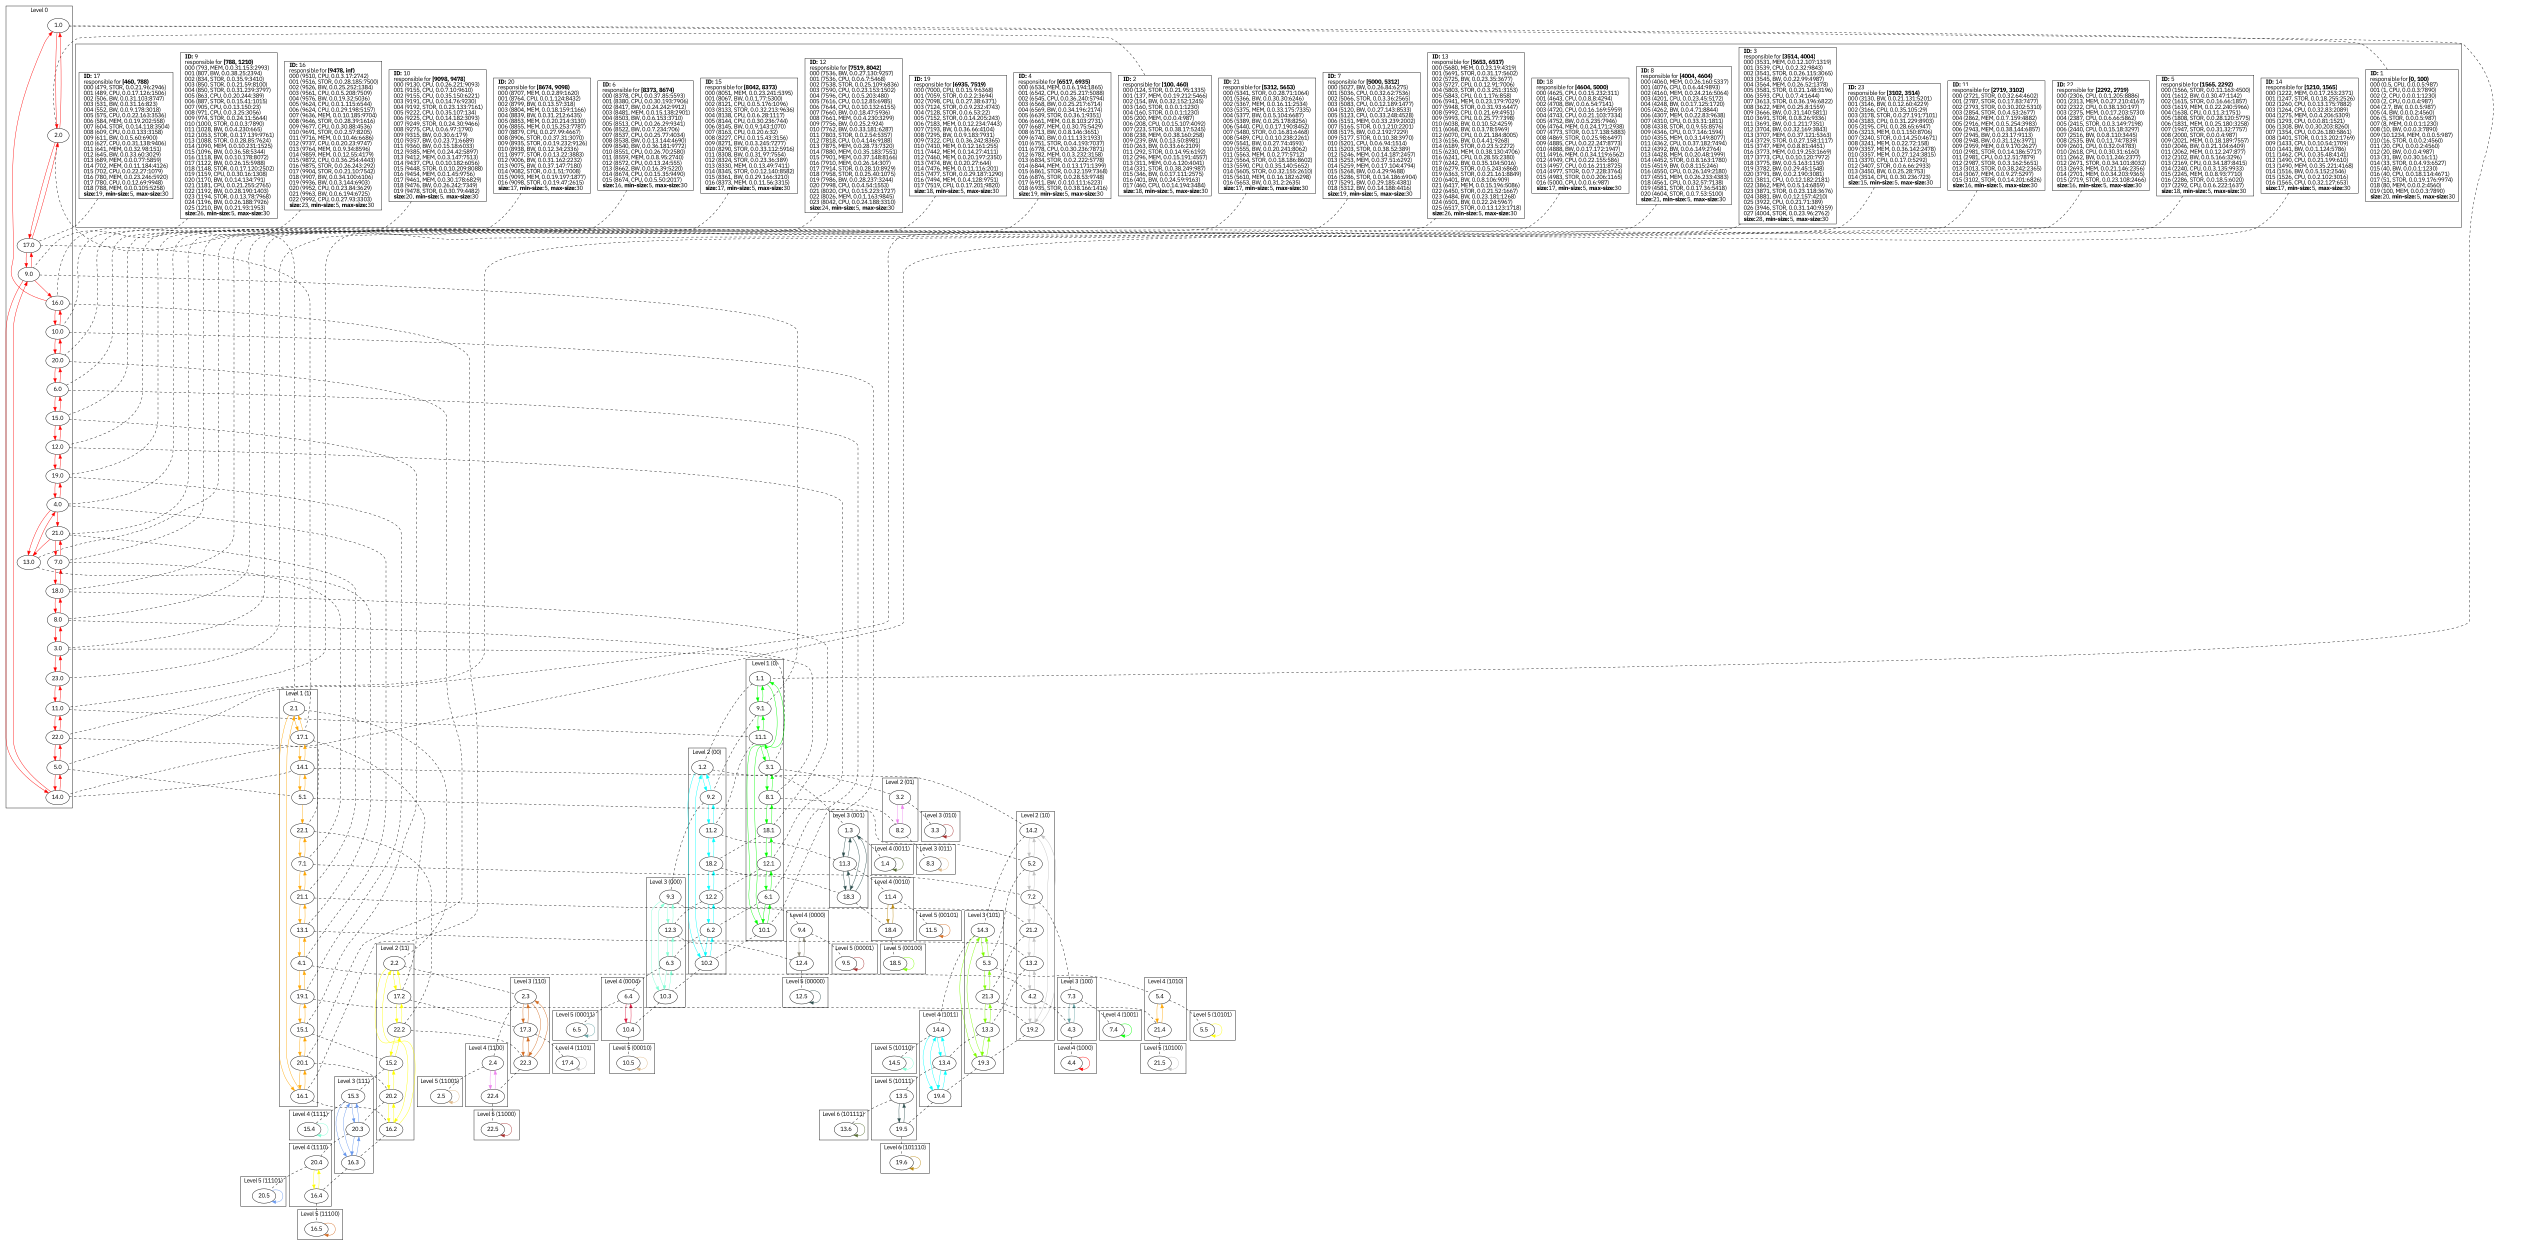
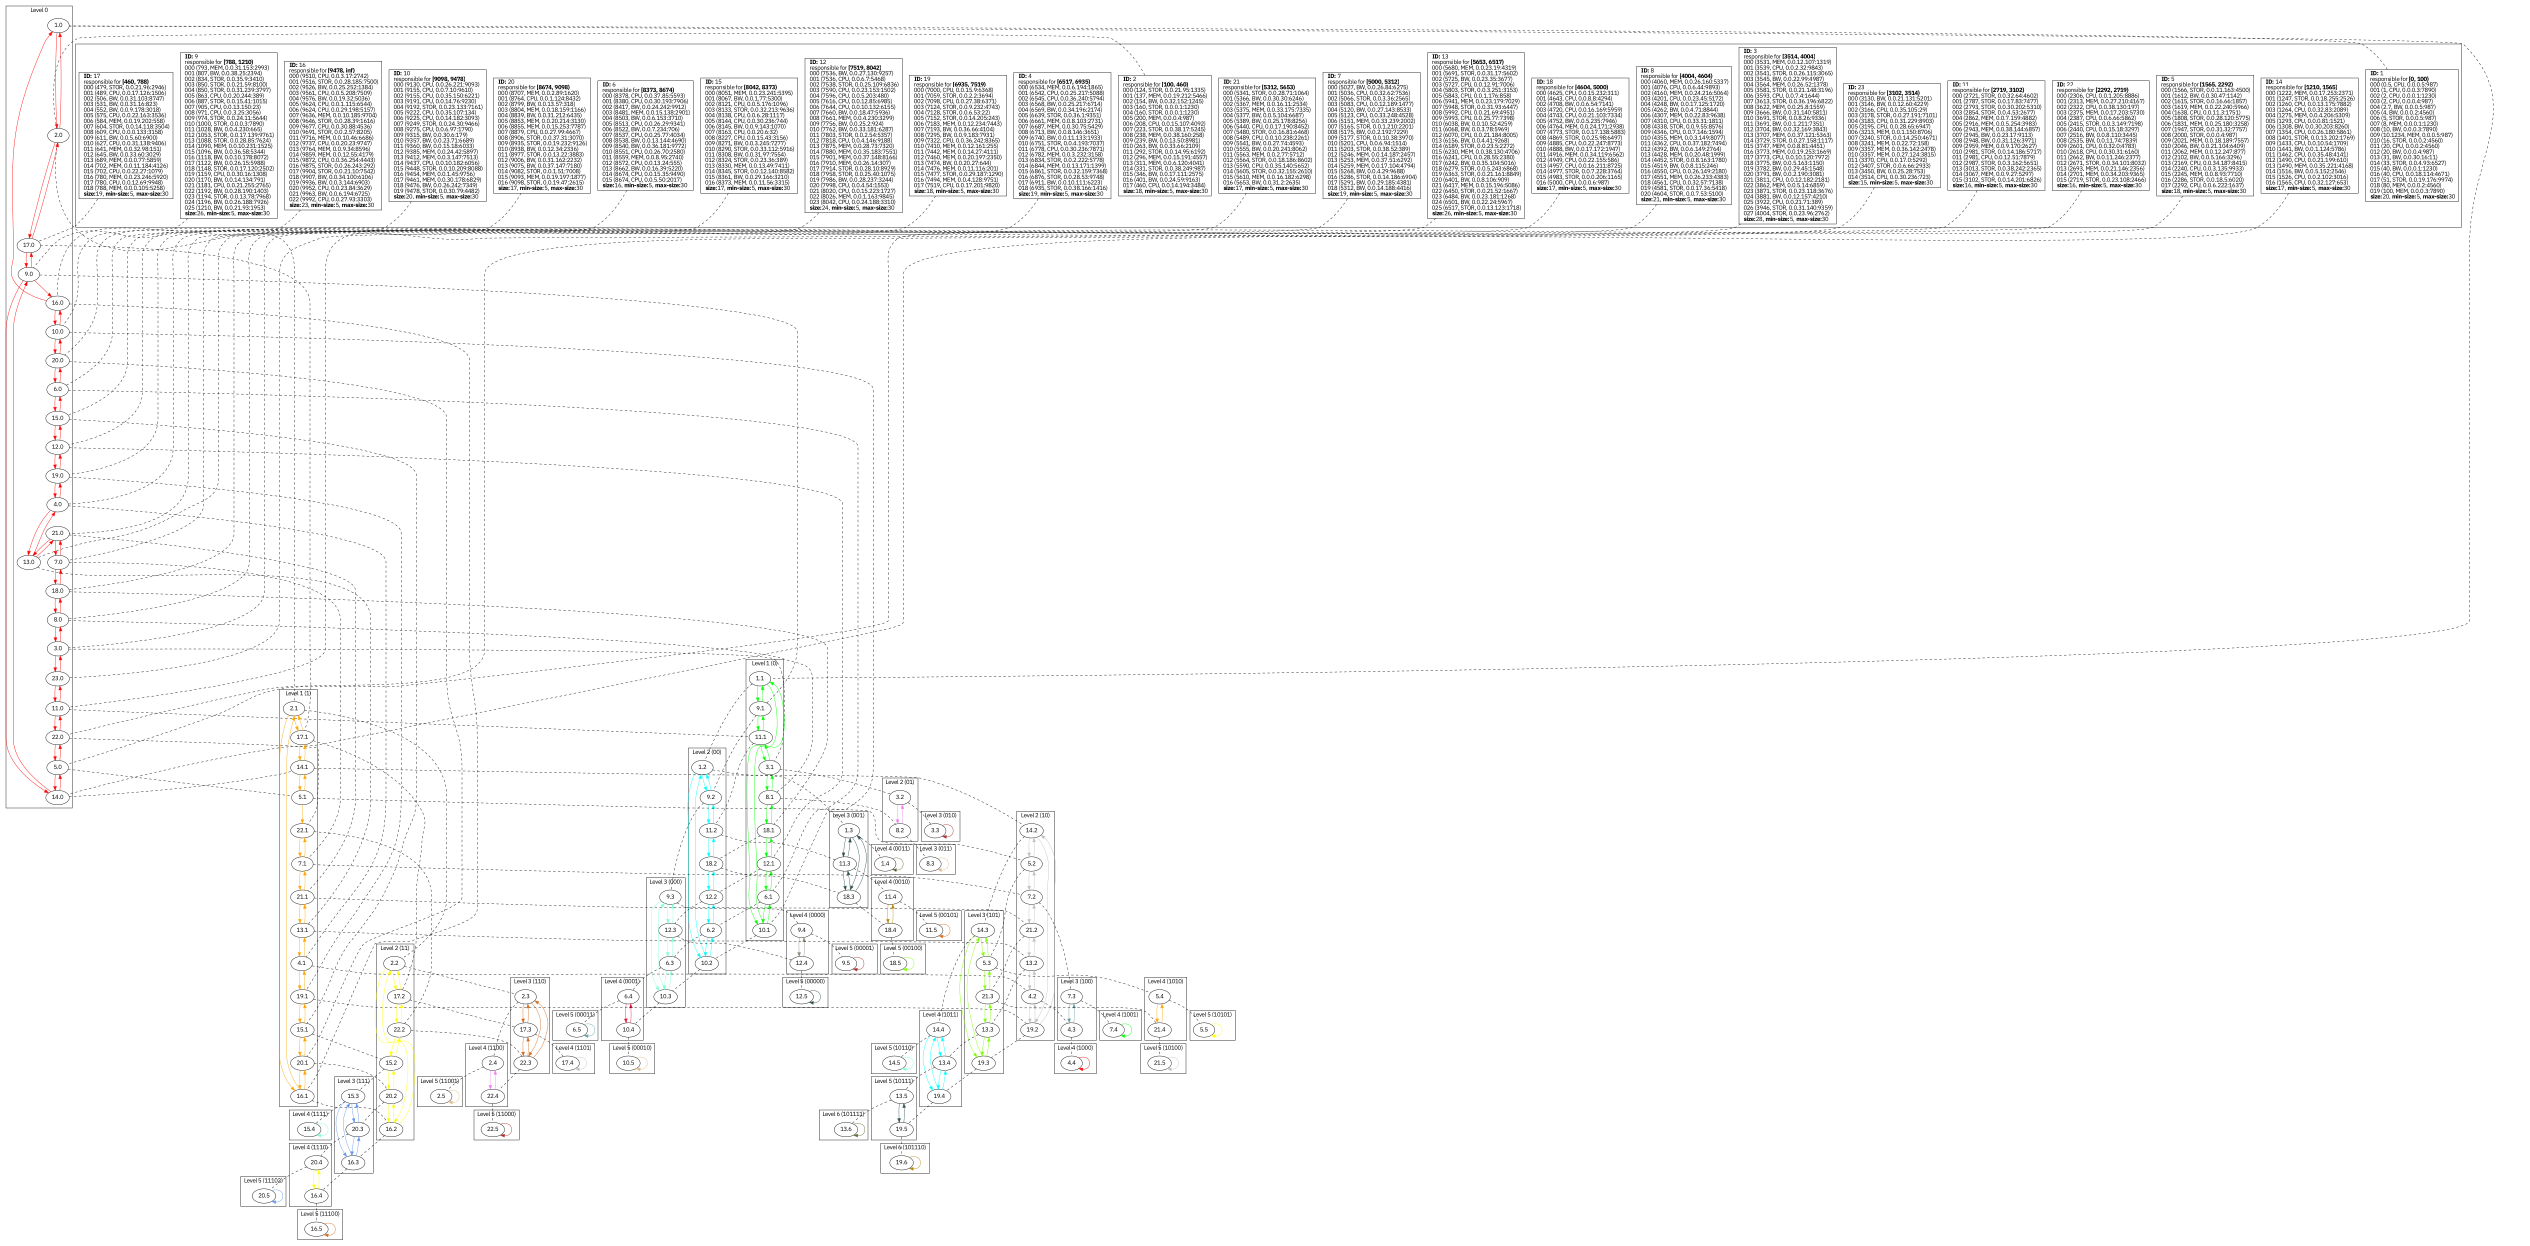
edge "4.0" -> "21.0": now "13.0" -> "21.0"
cluster "Level 4 (0004)": label "Level 4 (0004)" -> "Level 4 (0001)"
cluster "Level 5 (11101)": label "Level 5 (11101)" -> "Level 5 (11102)"
